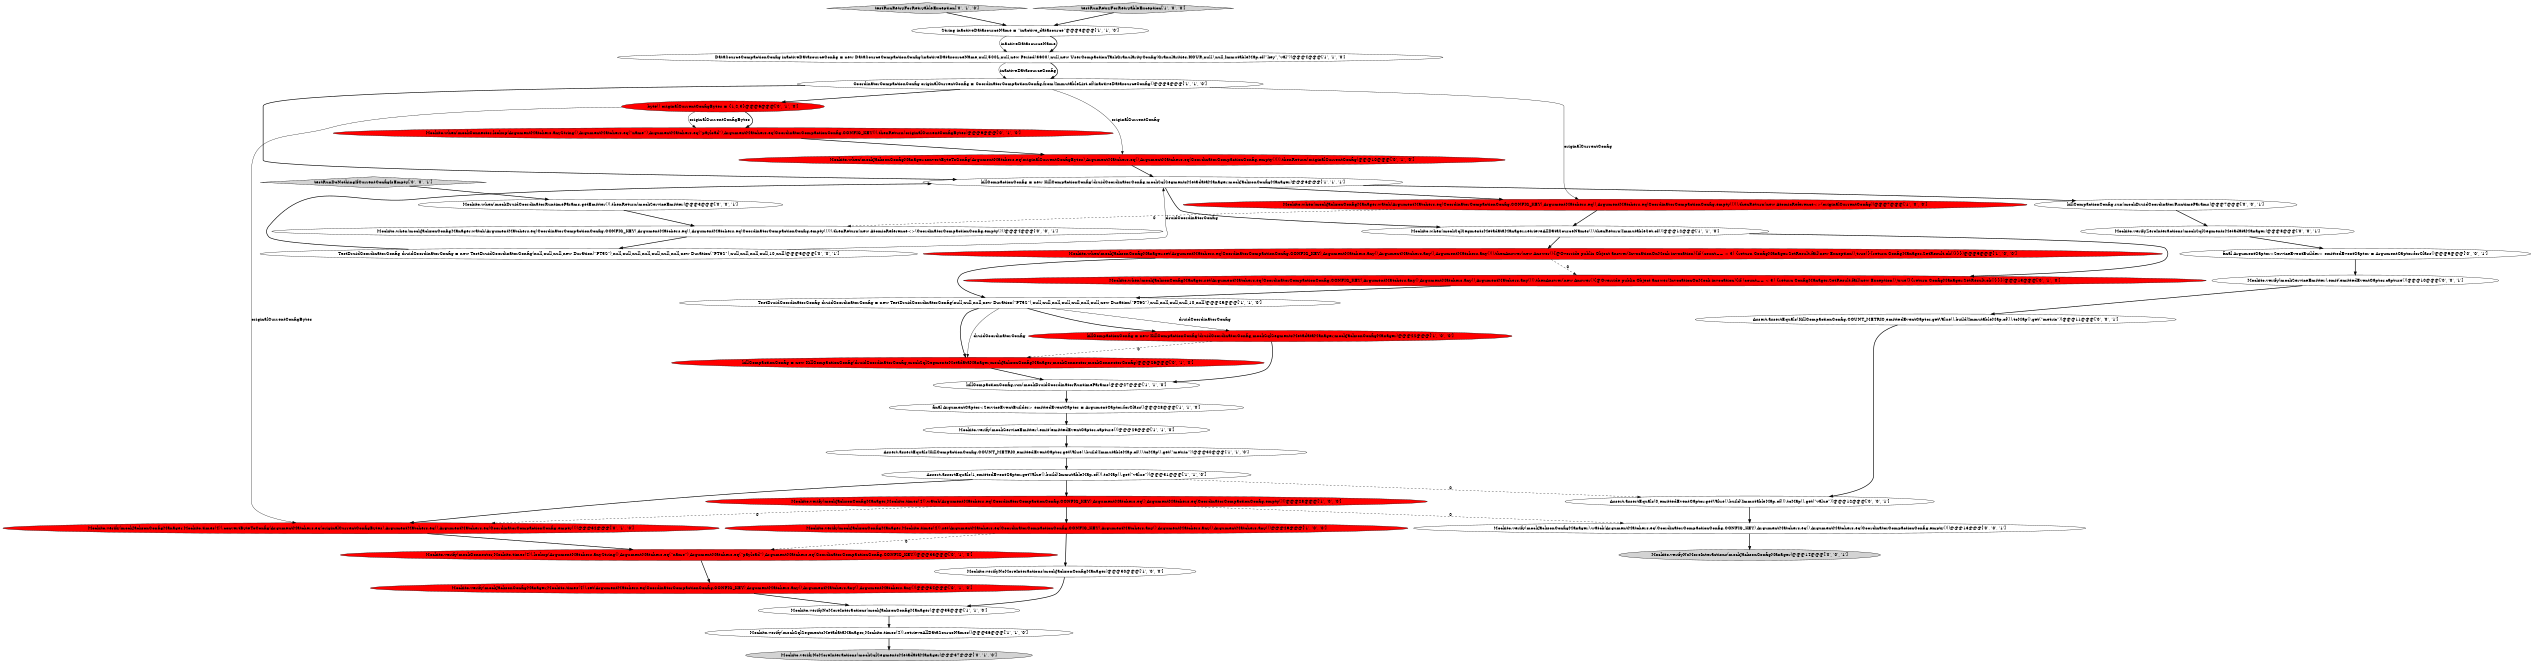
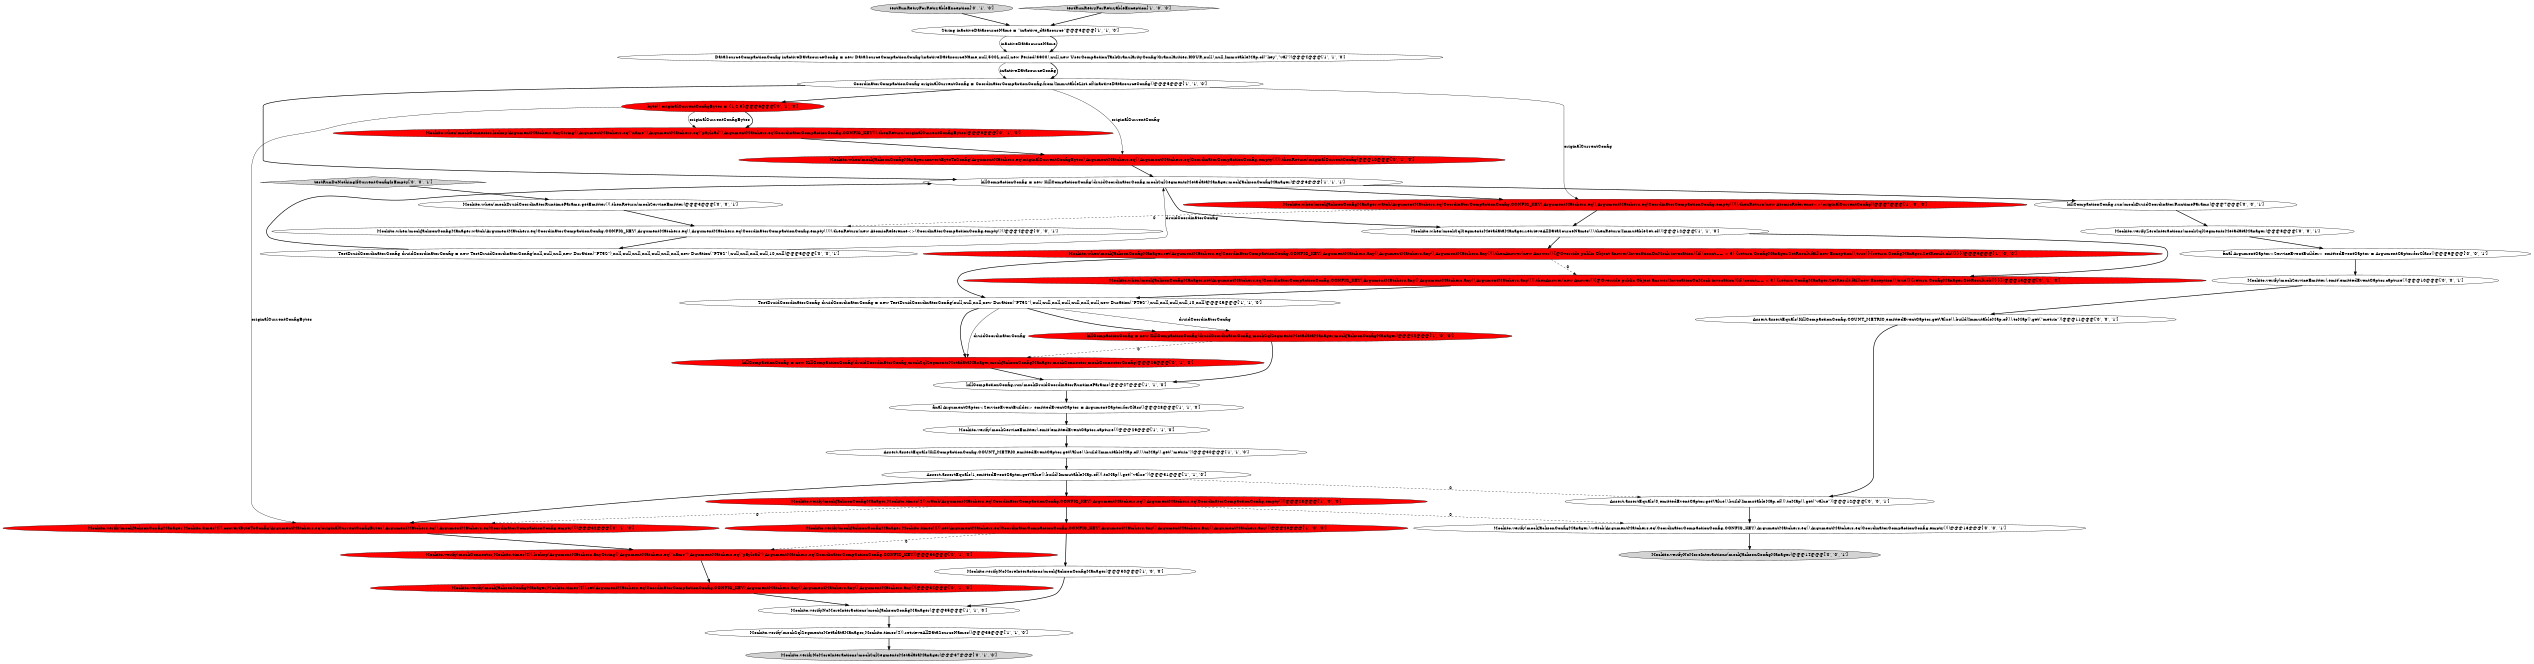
node "testRunRetryForRetryableException['0', '1', '0']": shape diamond -> ellipse
